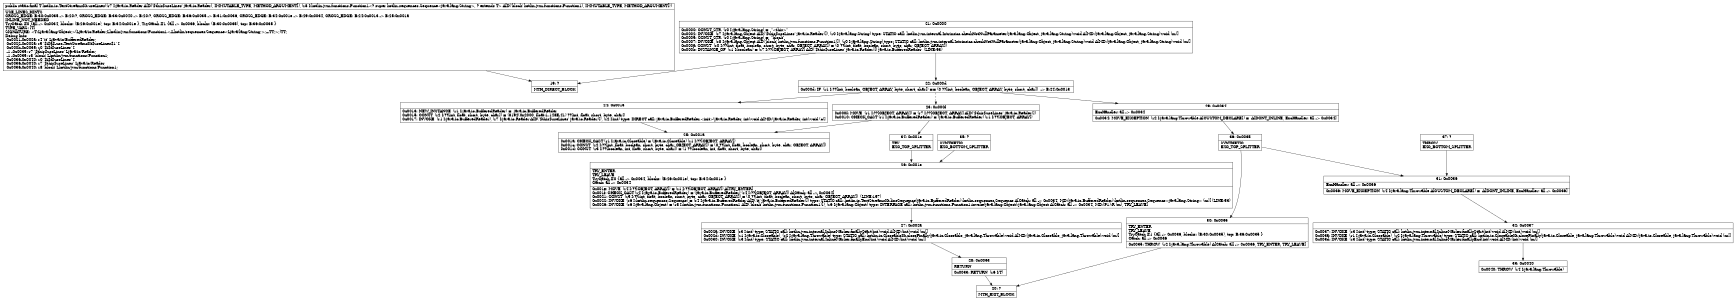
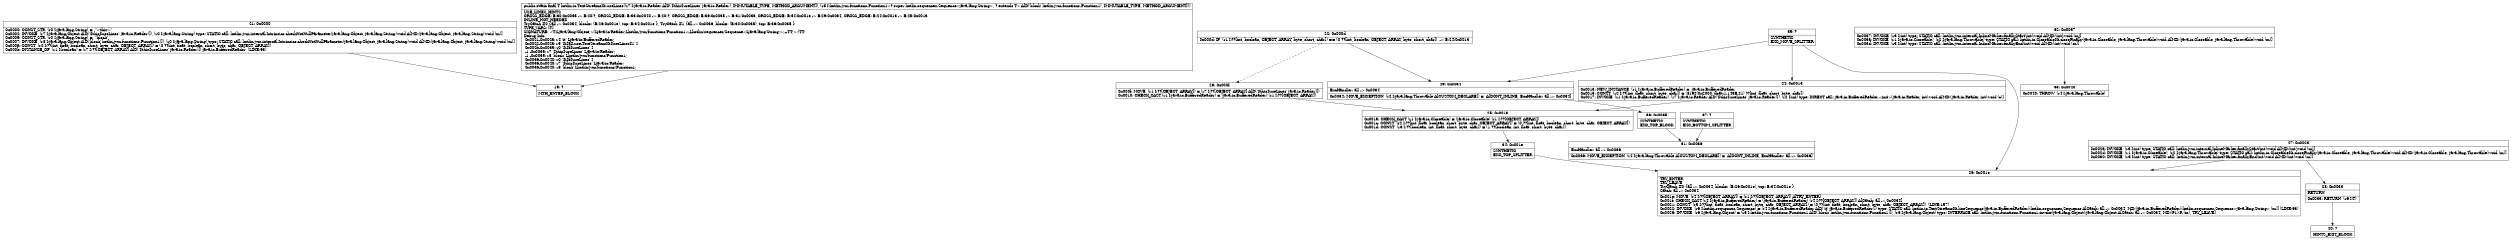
edge "35: ?" -> "29: 0x0034": added
edge "21: 0x0000" -> "22: 0x000d": removed
node "19: ?": text "MTH_DIRECT_BLOCK" -> "MTH_ENTER_BLOCK"
edge "22: 0x000d" -> "24: 0x0013": now "35: ?" -> "24: 0x0013"
edge "23: 0x000f" -> "34: 0x001e": now "25: 0x001a" -> "34: 0x001e"
node "34: 0x001e": text "TRY" -> "SYNTHETIC"
node "37: ?": text "THROW" -> "SYNTHETIC"
node "35: ?": text "EXC_BOTTOM_SPLITTER" -> "EXC_MOVE_SPLITTER"
node "36: 0x0035": text "EXC_TOP_SPLITTER" -> "EXC_TOP_BLOCK"
edge "31: 0x0036" -> "32: 0x0037": removed
edge "26: 0x001e" -> "27: 0x002a": reversed
node "30: 0x0035": removed
node "20: ?": text "MTH_EXIT_BLOCK" -> "HINTS_EXIT_BLOCK"
